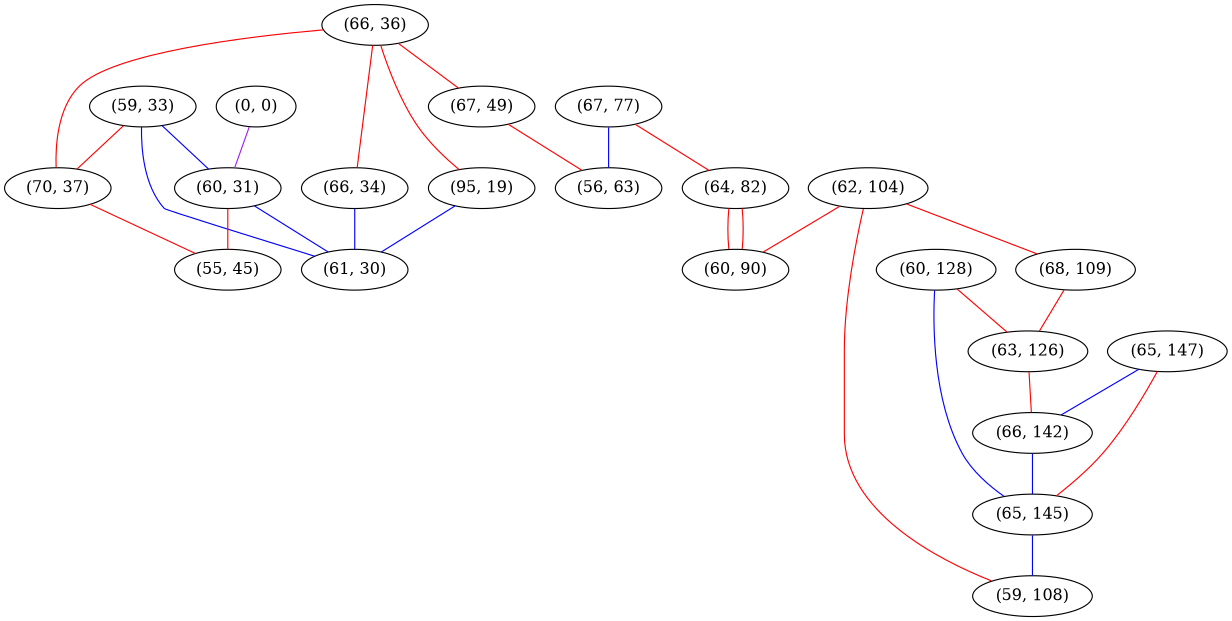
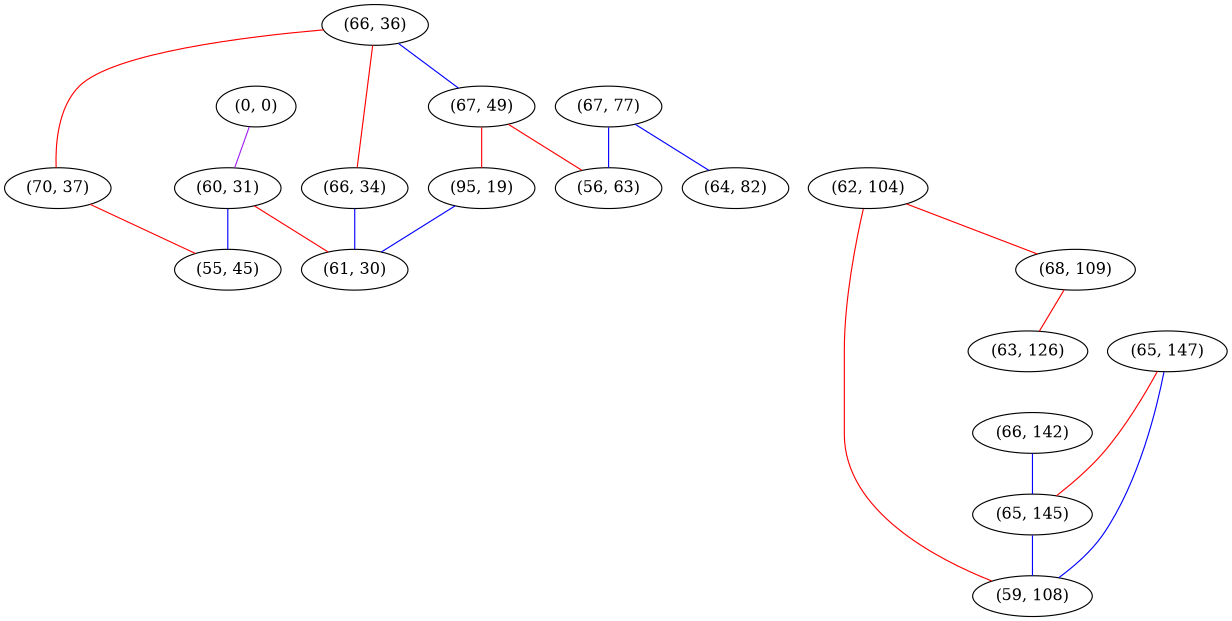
edge "(66, 36)" -- "(67, 49)": color red -> blue
node "(59, 33)": removed
edge "(66, 36)" -- "(95, 19)": now "(67, 49)" -- "(95, 19)"
edge "(67, 77)" -- "(64, 82)": color red -> blue
edge "(60, 31)" -- "(55, 45)": color red -> blue
edge "(60, 31)" -- "(61, 30)": color blue -> red
node "(60, 90)": removed
node "(60, 128)": removed
edge "(63, 126)" -- "(66, 142)": removed
edge "(65, 147)" -- "(66, 142)": now "(65, 147)" -- "(59, 108)"
